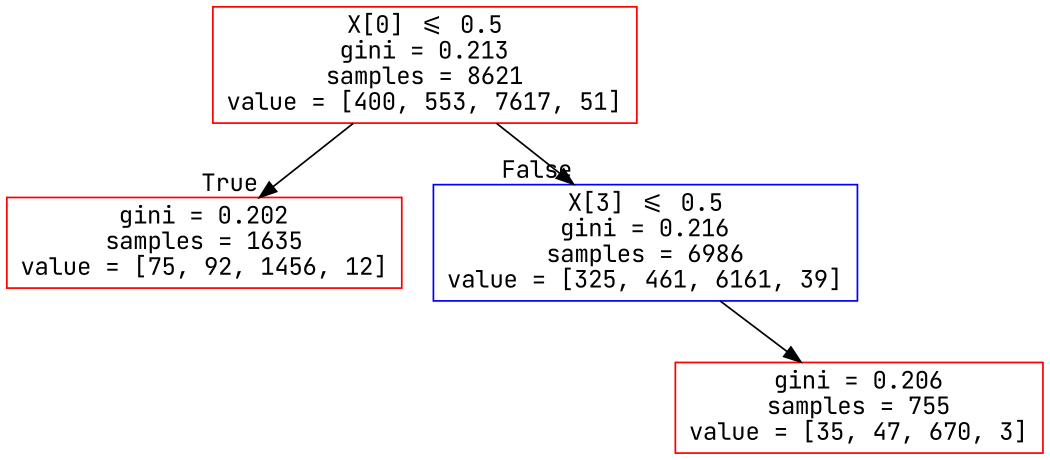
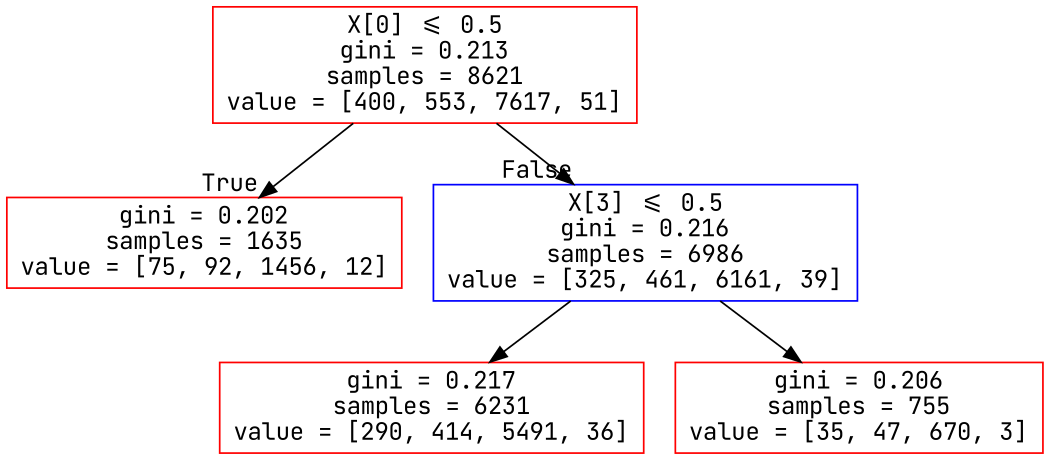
node "gini = 0.217 samples = 6231 value = [290, 414, 5491, 36]": added
